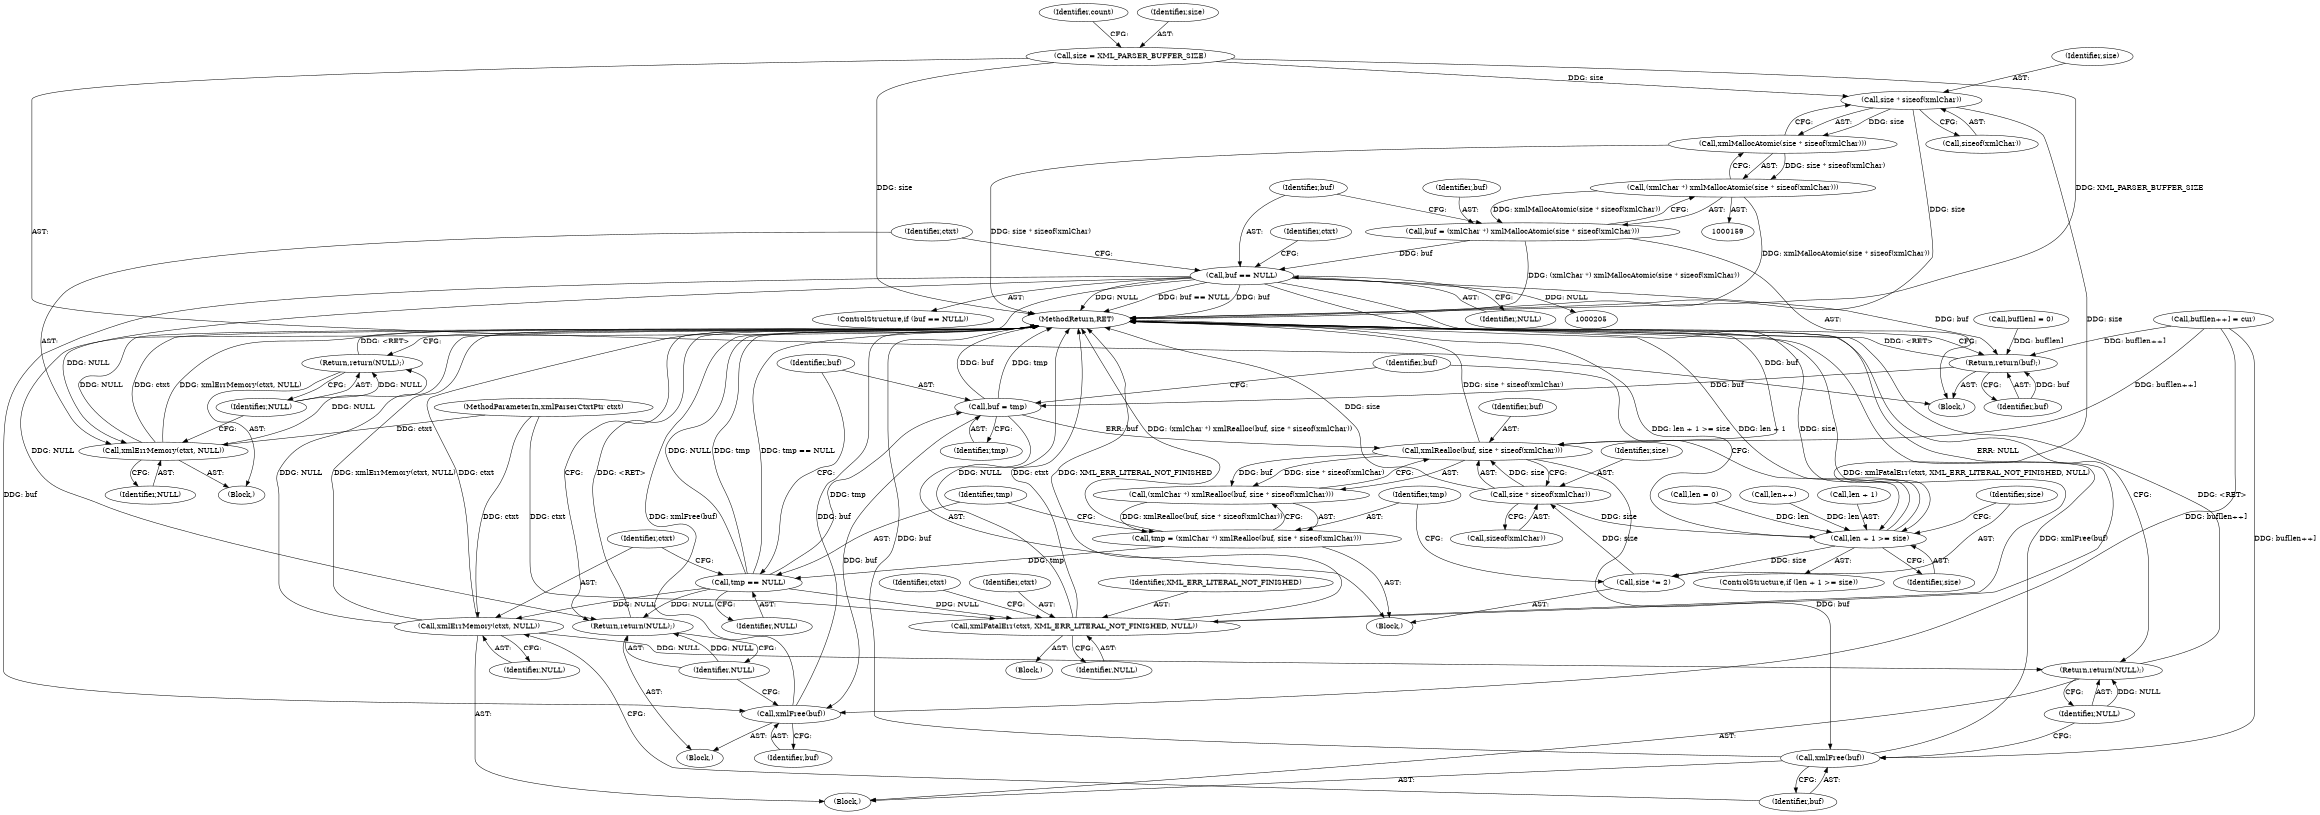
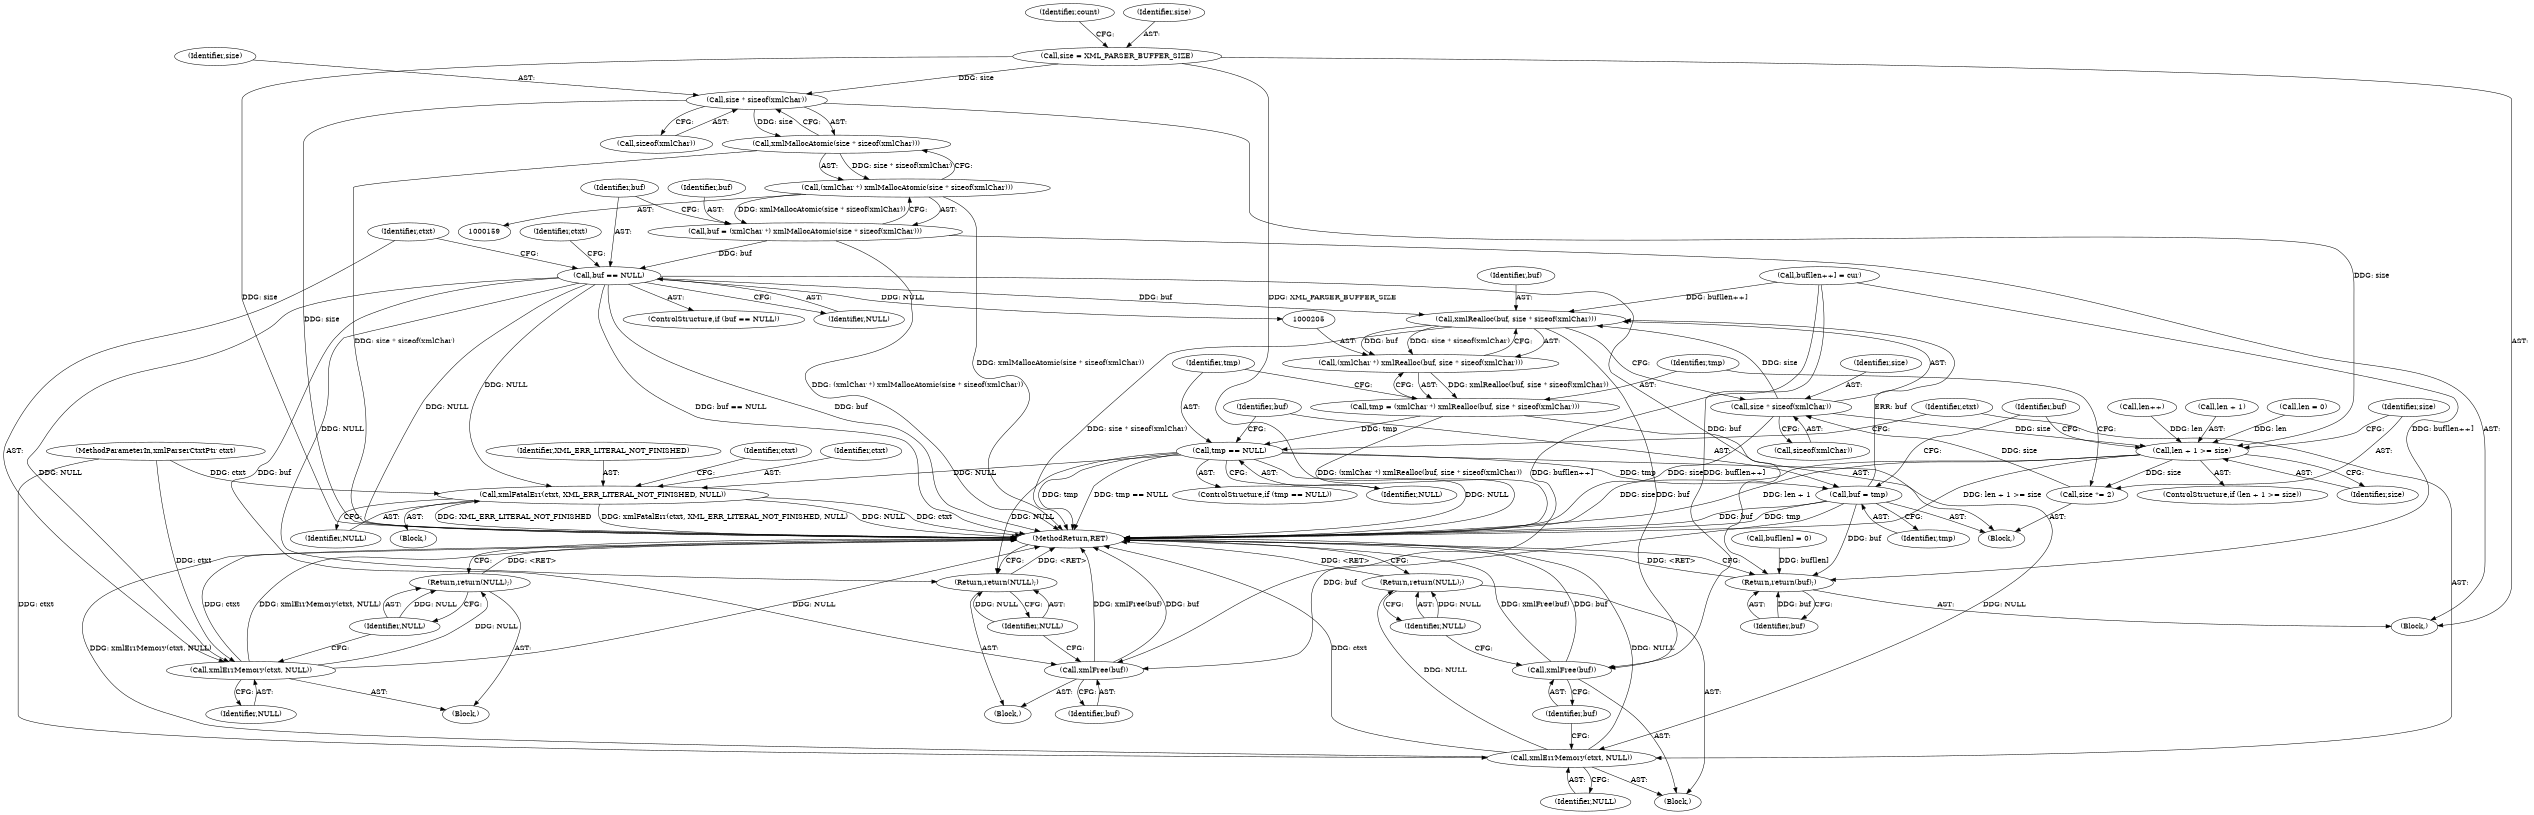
edge "1000205" -> "(Call,(xmlChar *) xmlRealloc(buf, size * sizeof(xmlChar)))": added, label "AST:"
edge "(Return,return(buf);)" -> "(Call,buf = tmp)": reversed
edge "(Call,buf == NULL)" -> "(Call,xmlFatalErr(ctxt, XML_ERR_LITERAL_NOT_FINISHED, NULL))": label "ERR: NULL" -> "DDG: NULL"
node "(ControlStructure,if (tmp == NULL))": added
